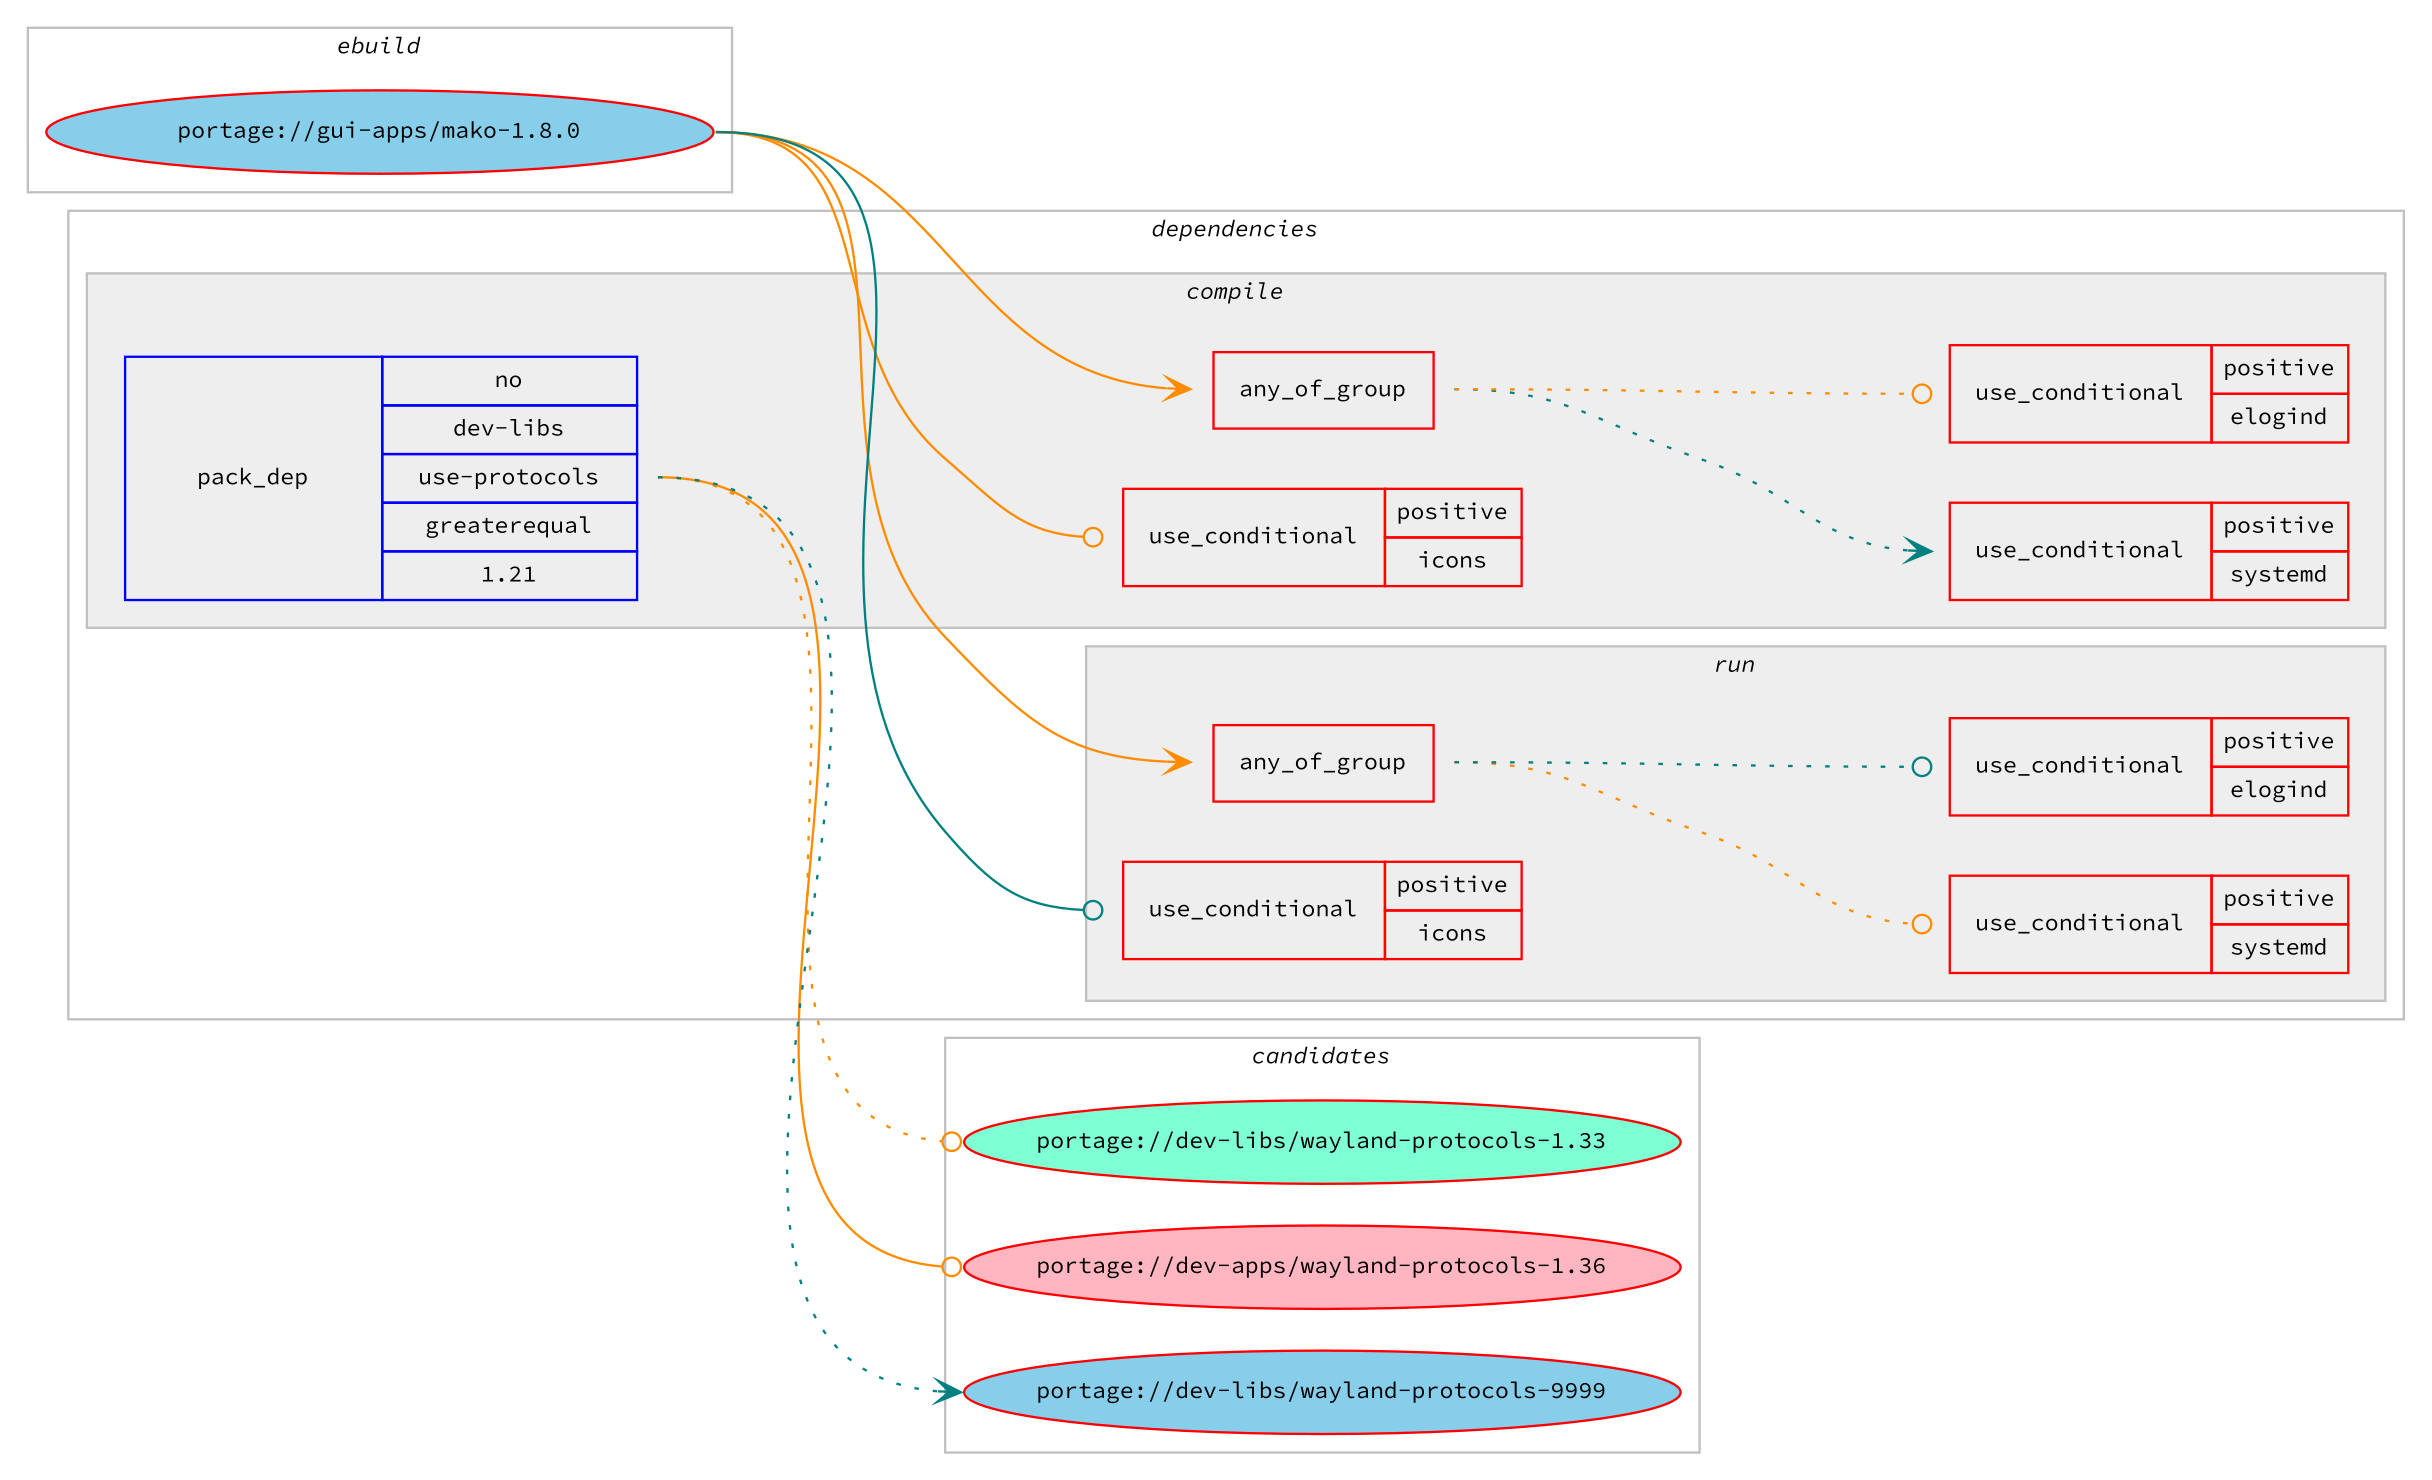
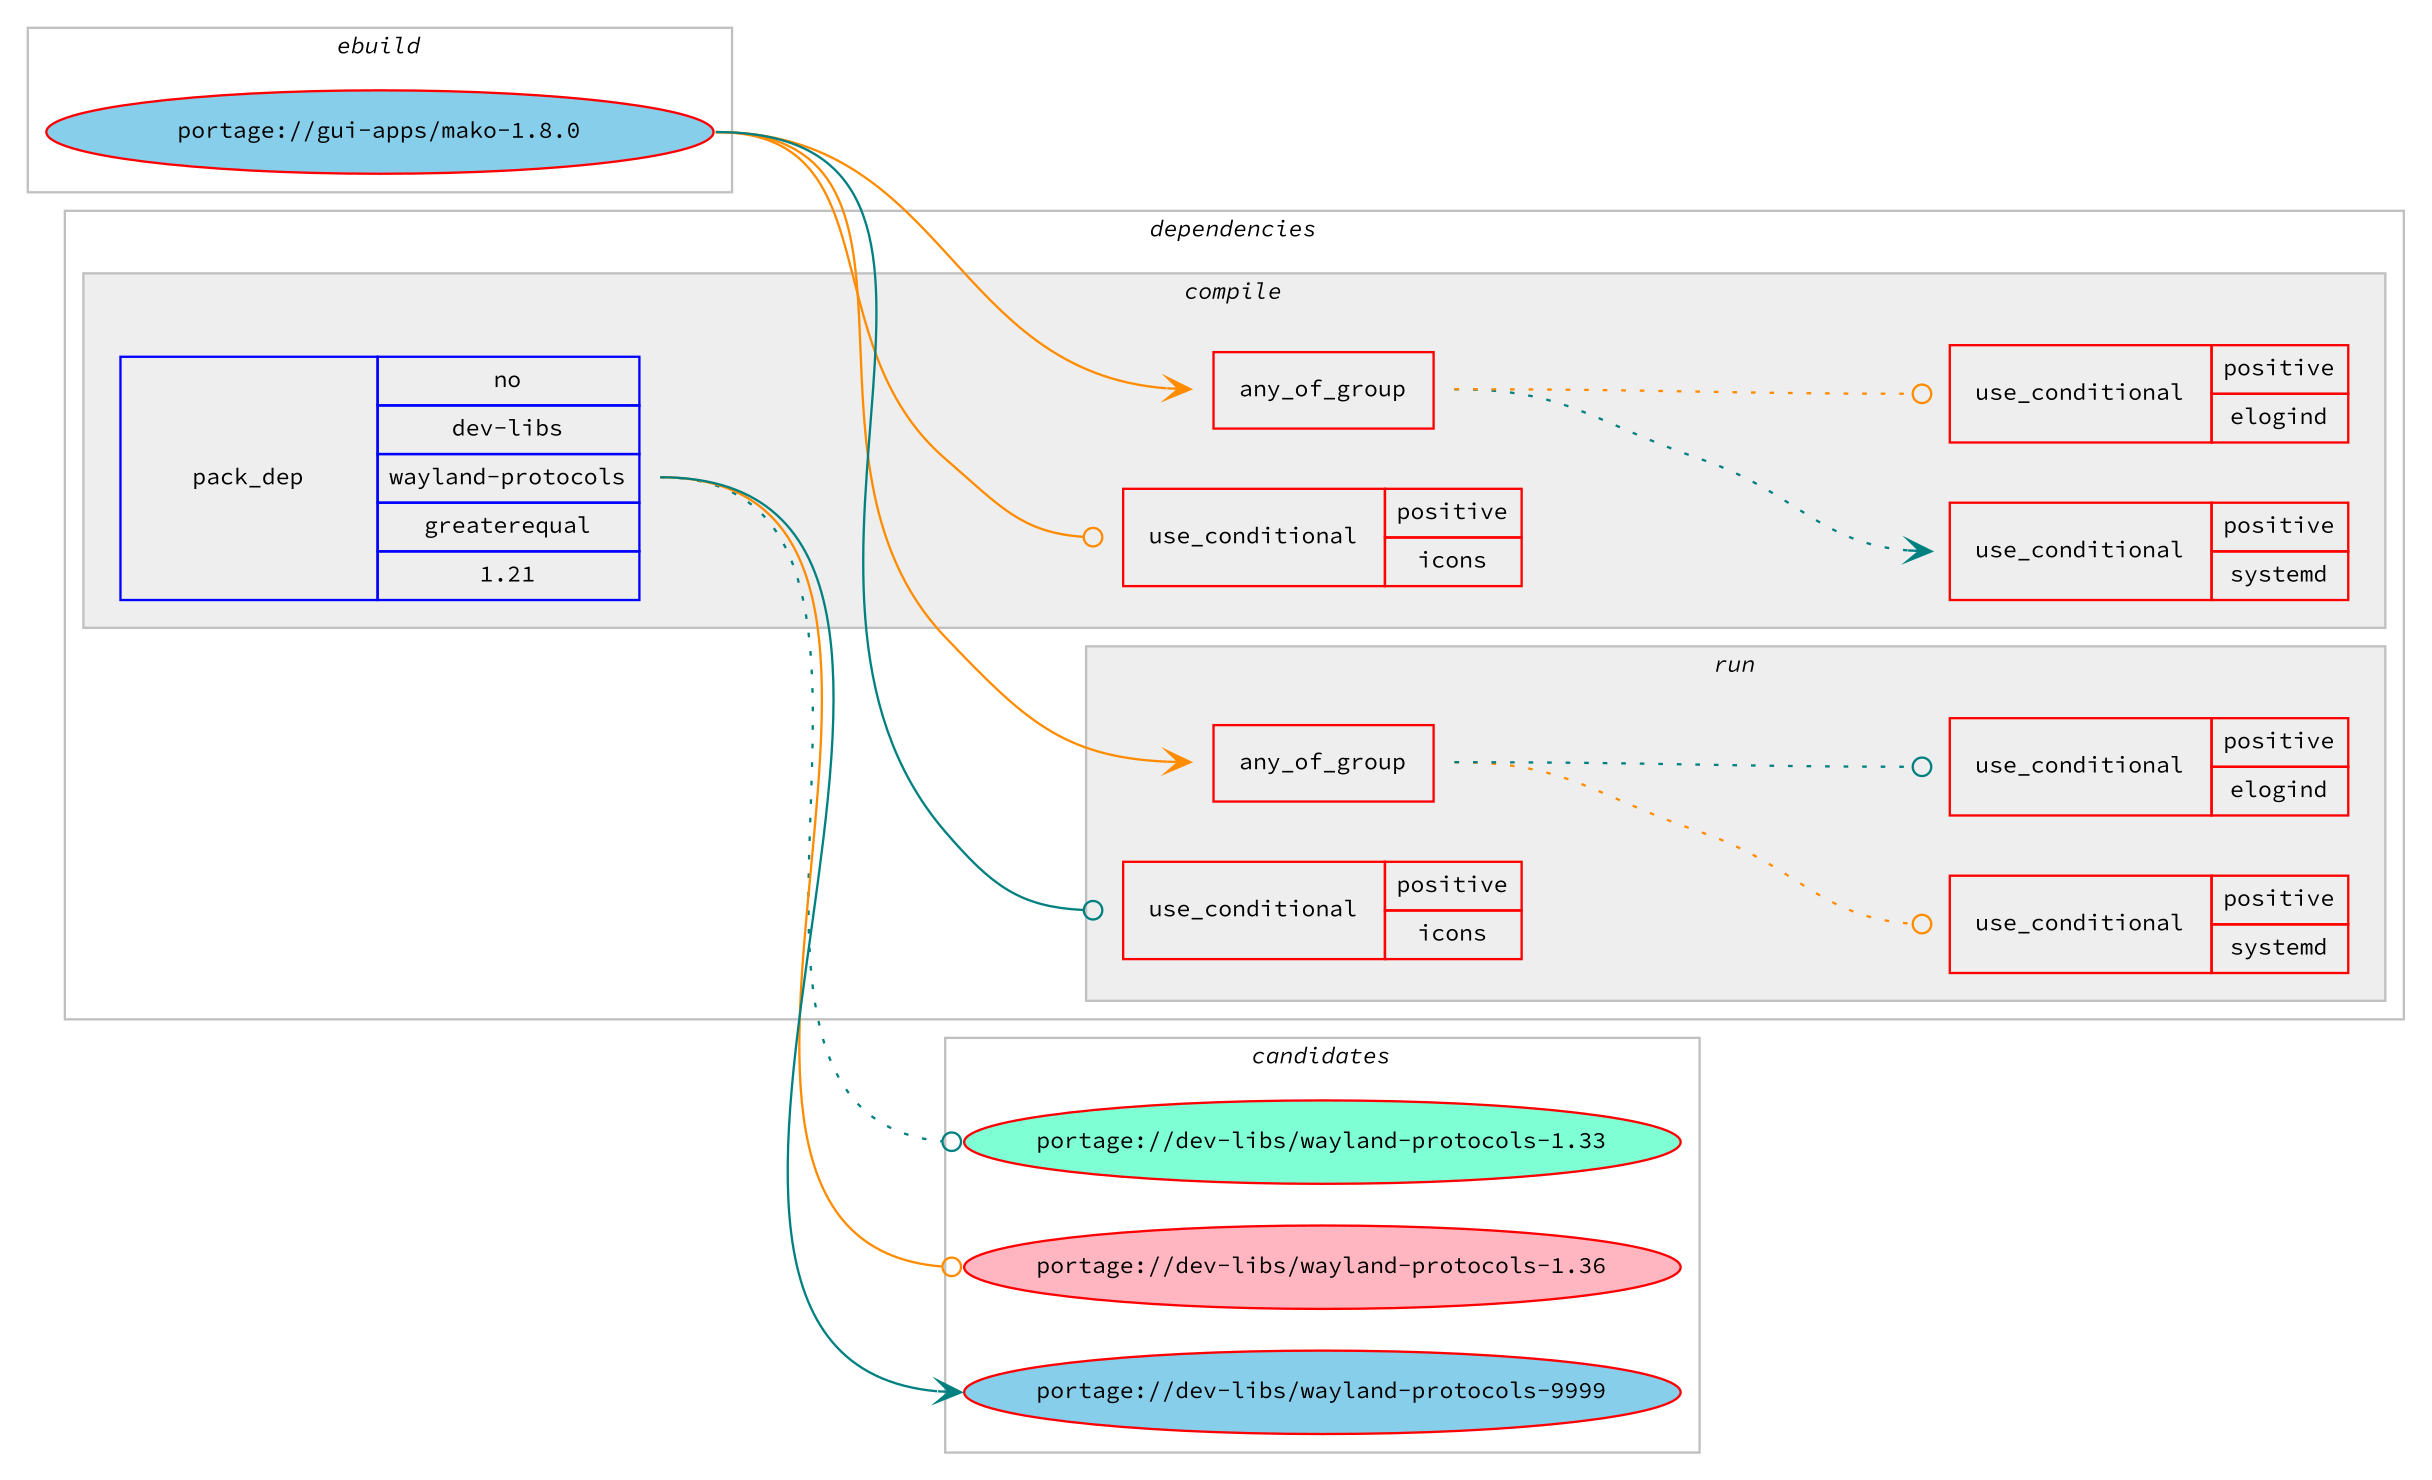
node "pack_dep": text "use-protocols" -> "wayland-protocols"
edge "pack_dep" -> "portage://dev-libs/wayland-protocols-1.33": color darkorange -> teal
edge "pack_dep" -> "portage://dev-libs/wayland-protocols-9999": style dotted -> solid
node "portage://dev-apps/wayland-protocols-1.36": label "portage://dev-apps/wayland-protocols-1.36" -> "portage://dev-libs/wayland-protocols-1.36"
